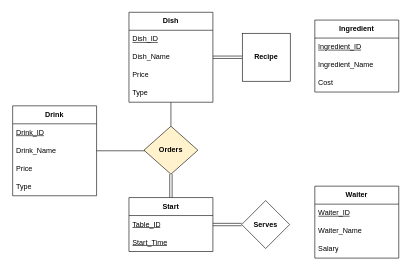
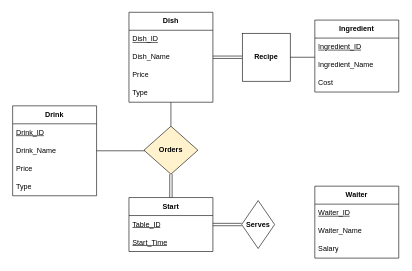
edge "Recipe" -- "Ingredient_Name": added
node "Serves": size 48x48 -> 33x48
